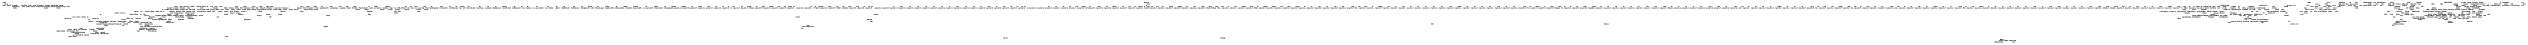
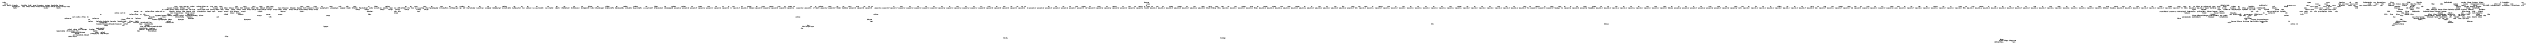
edge "NULL" -> "vae:hasInputOutcome": now "NULL" -> "vae:hasConceptNode"
node "vae:hasPropertyOfInferior": added
edge "vae:ConceptNode" -> "-5d8d25e2:18bc04ce4d1:-7f62": now "vae:ConceptNode" -> "vae:PropertyNode"
